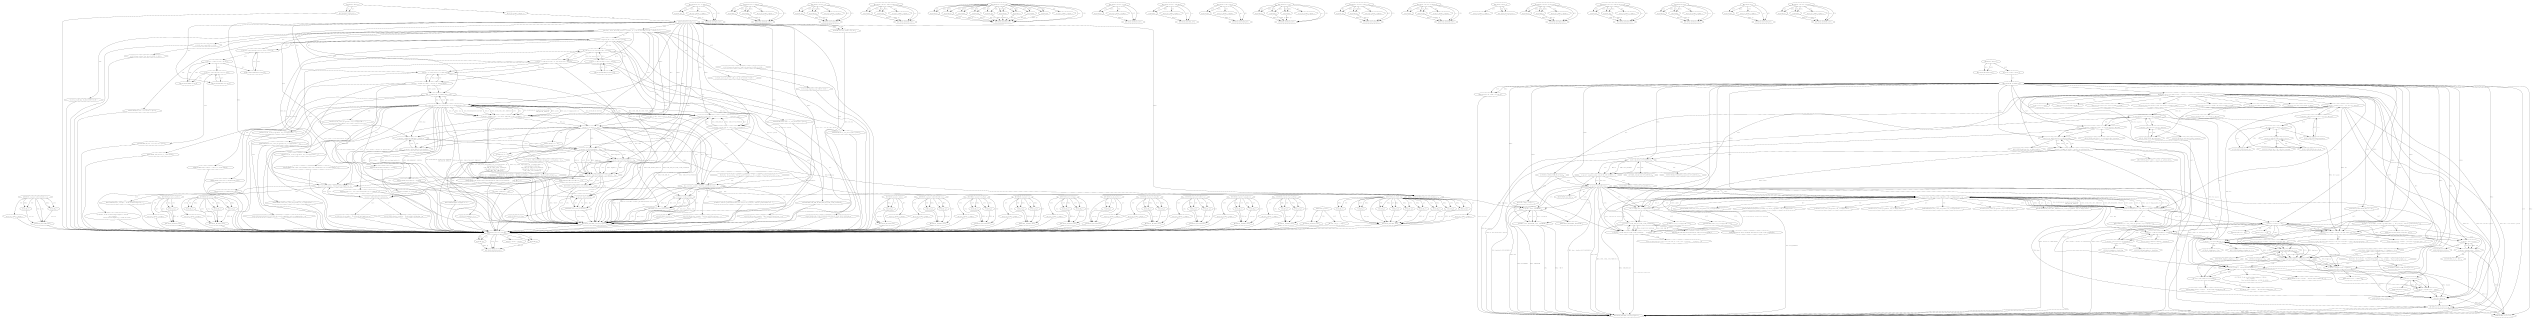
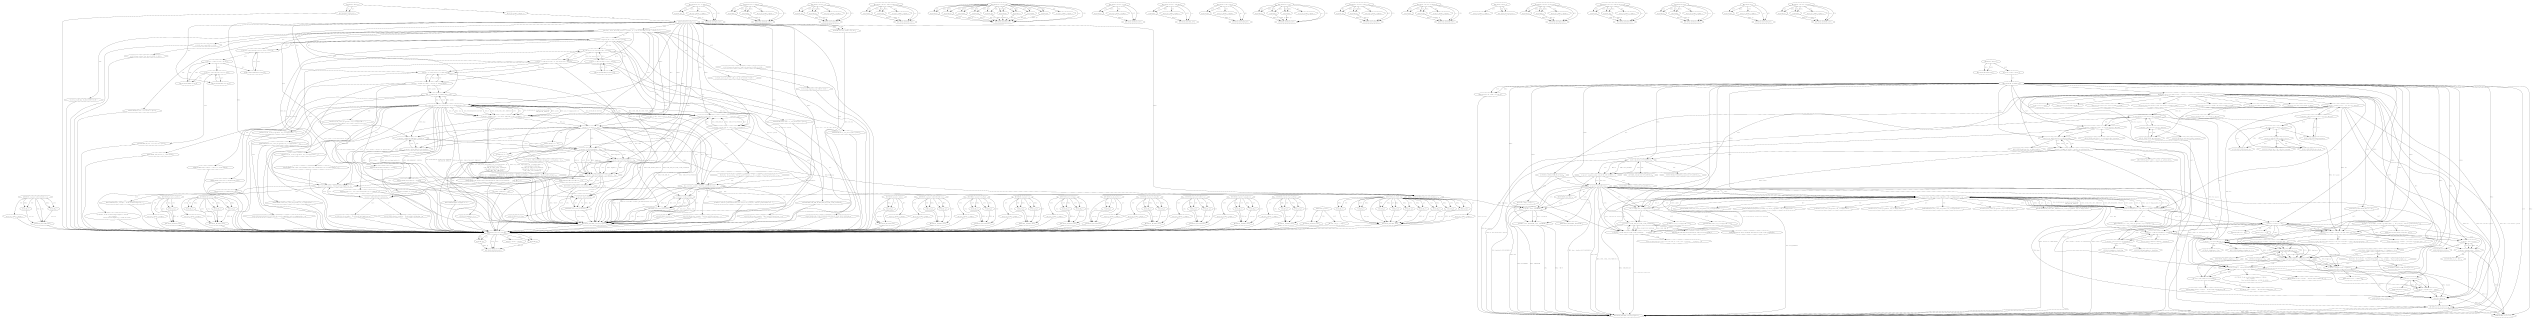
edge "(RETURN,return -ENOMEM;,return -ENOMEM;)" -> "(<operator>.minus,-ENOMEM)": now "(IDENTIFIER,data,!data)" -> "(<operator>.minus,-ENOMEM)"
